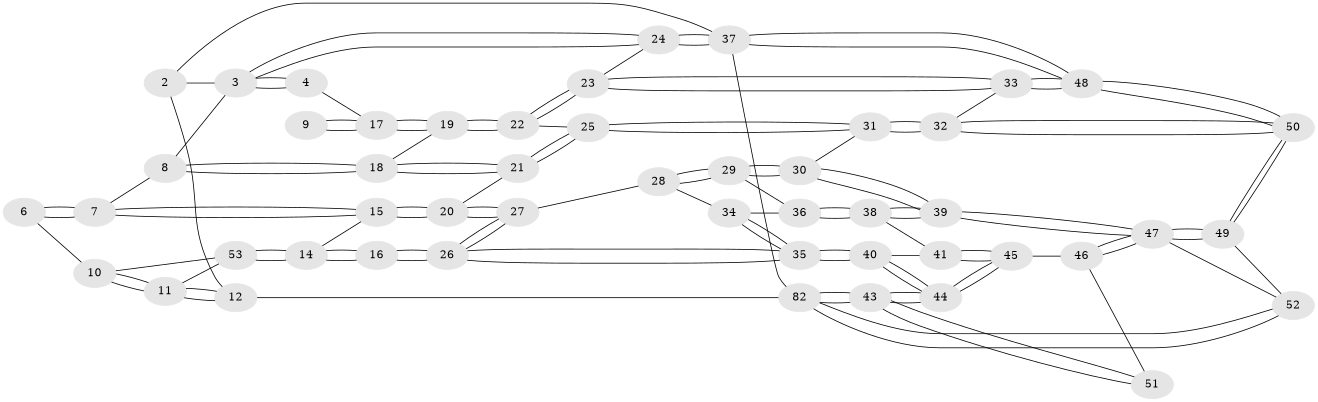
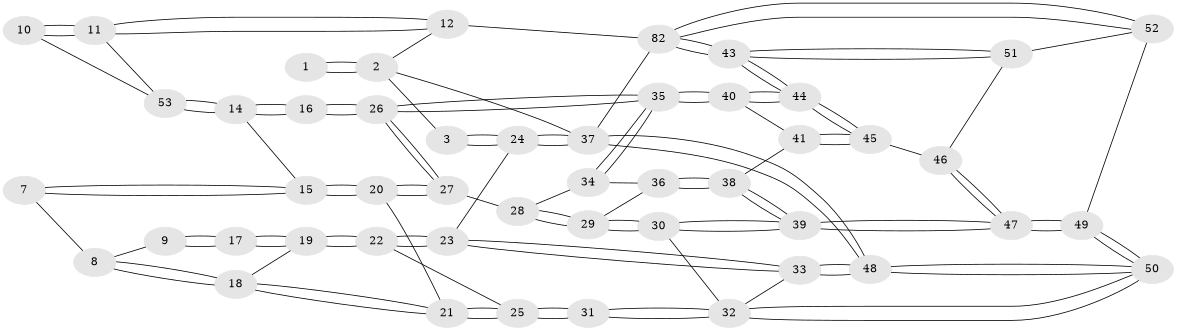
node "1": added
node "4": removed
edge "3" -- "8": now "9" -- "8"
edge "31" -- "30": now "32" -- "30"
node "6": removed
edge "47" -- "52": now "51" -- "52"
